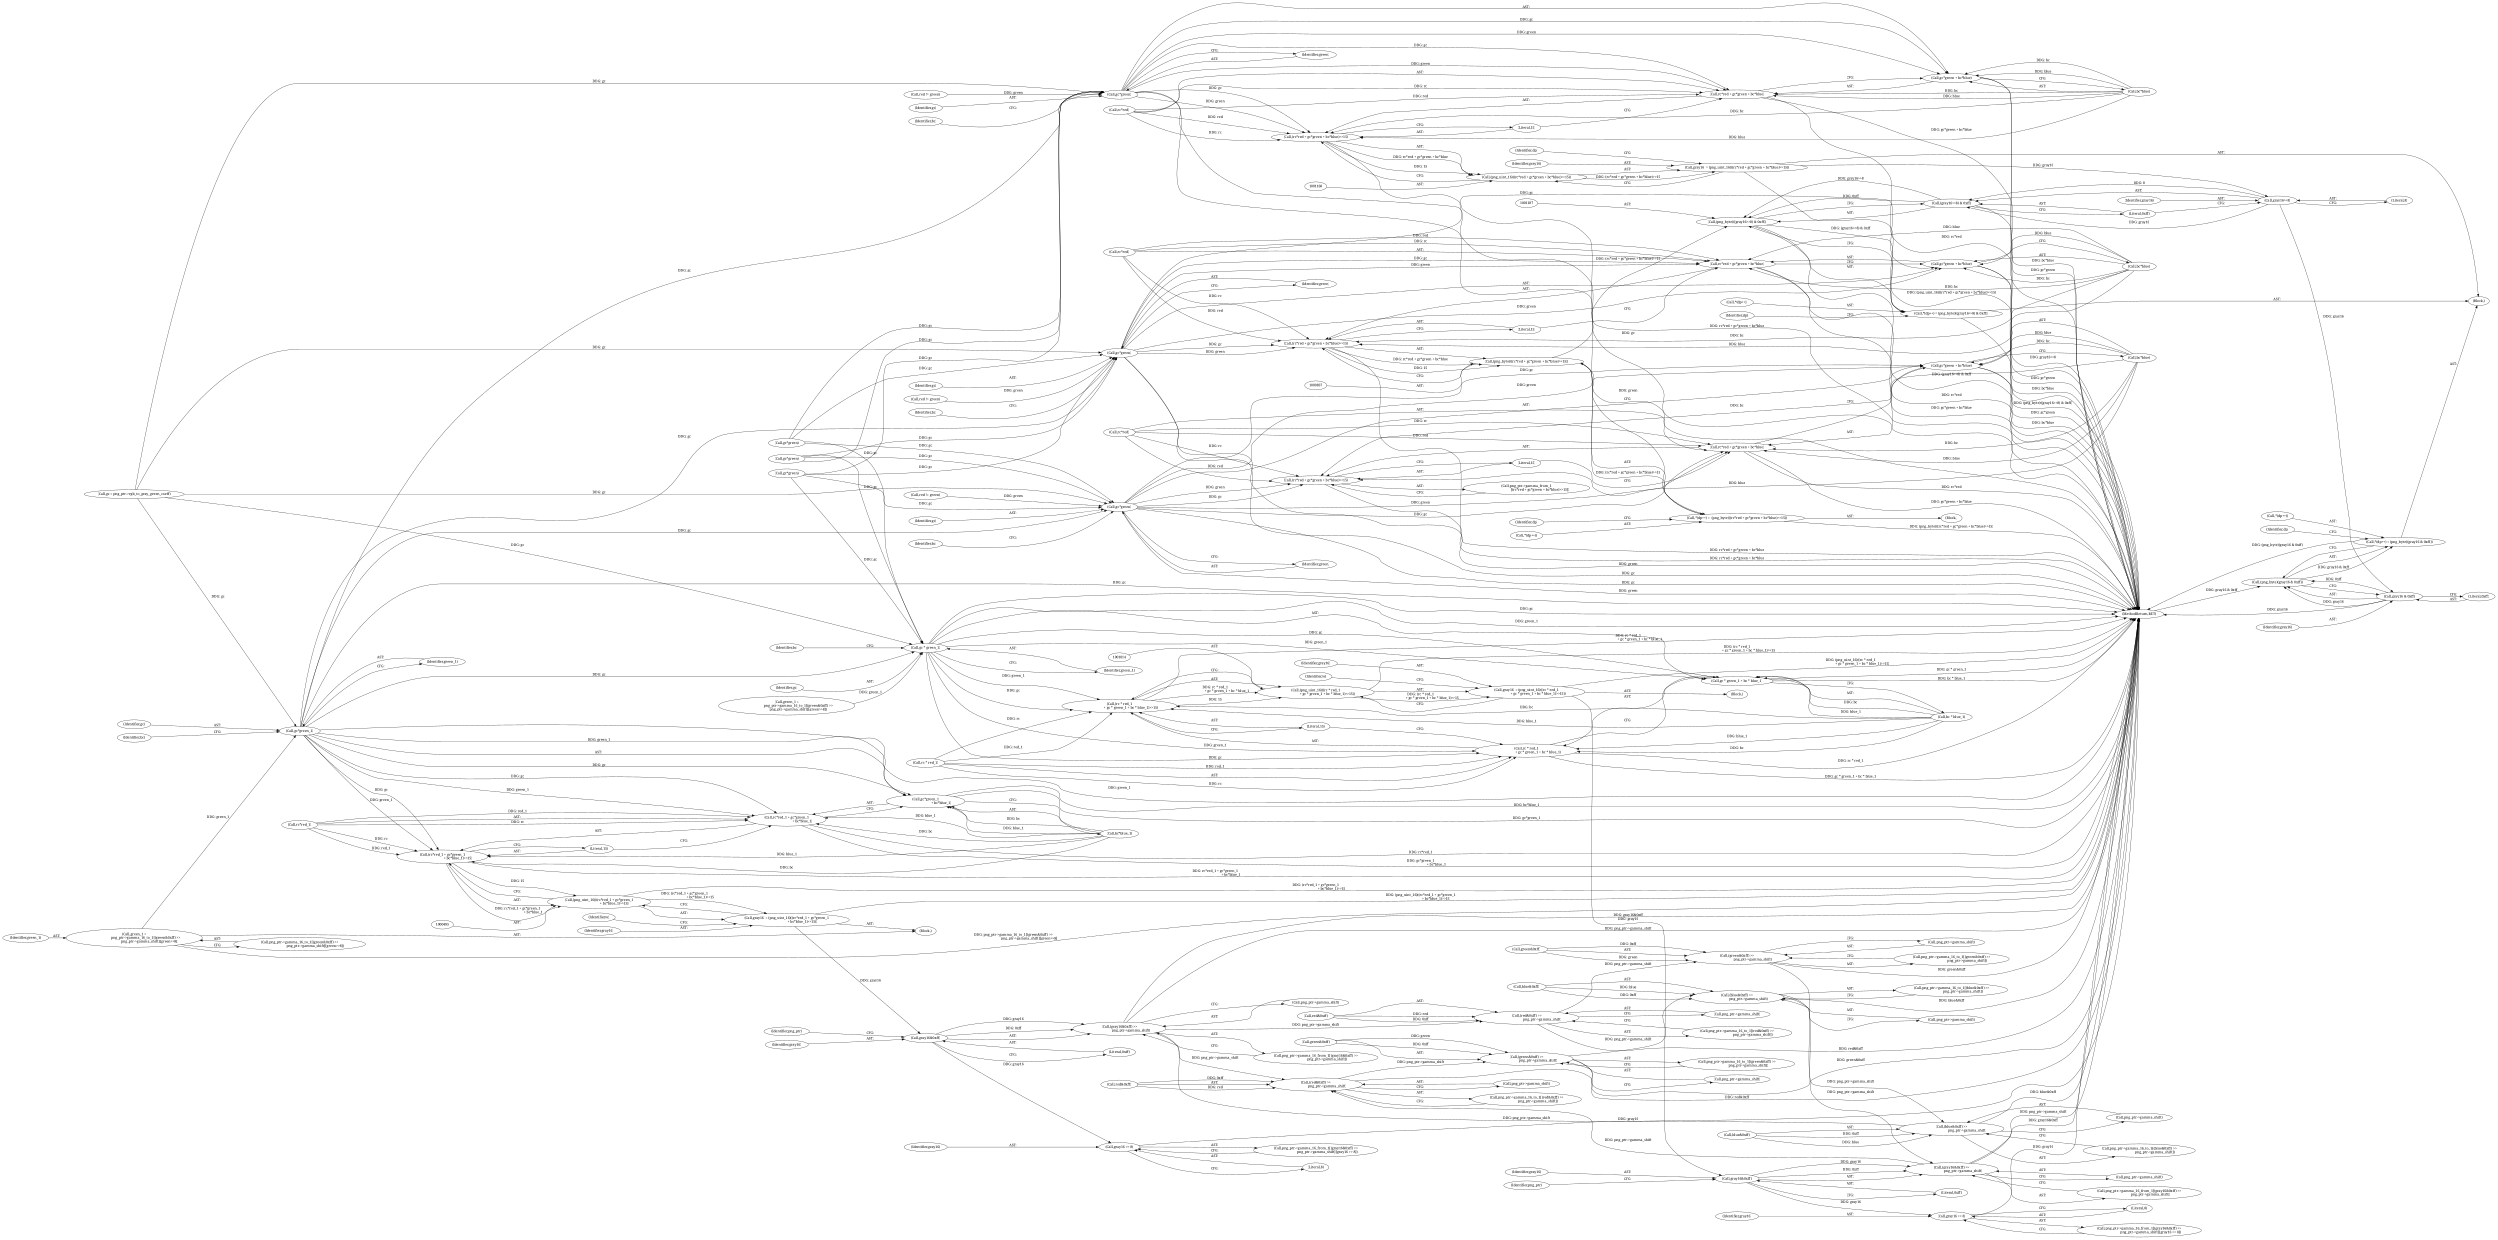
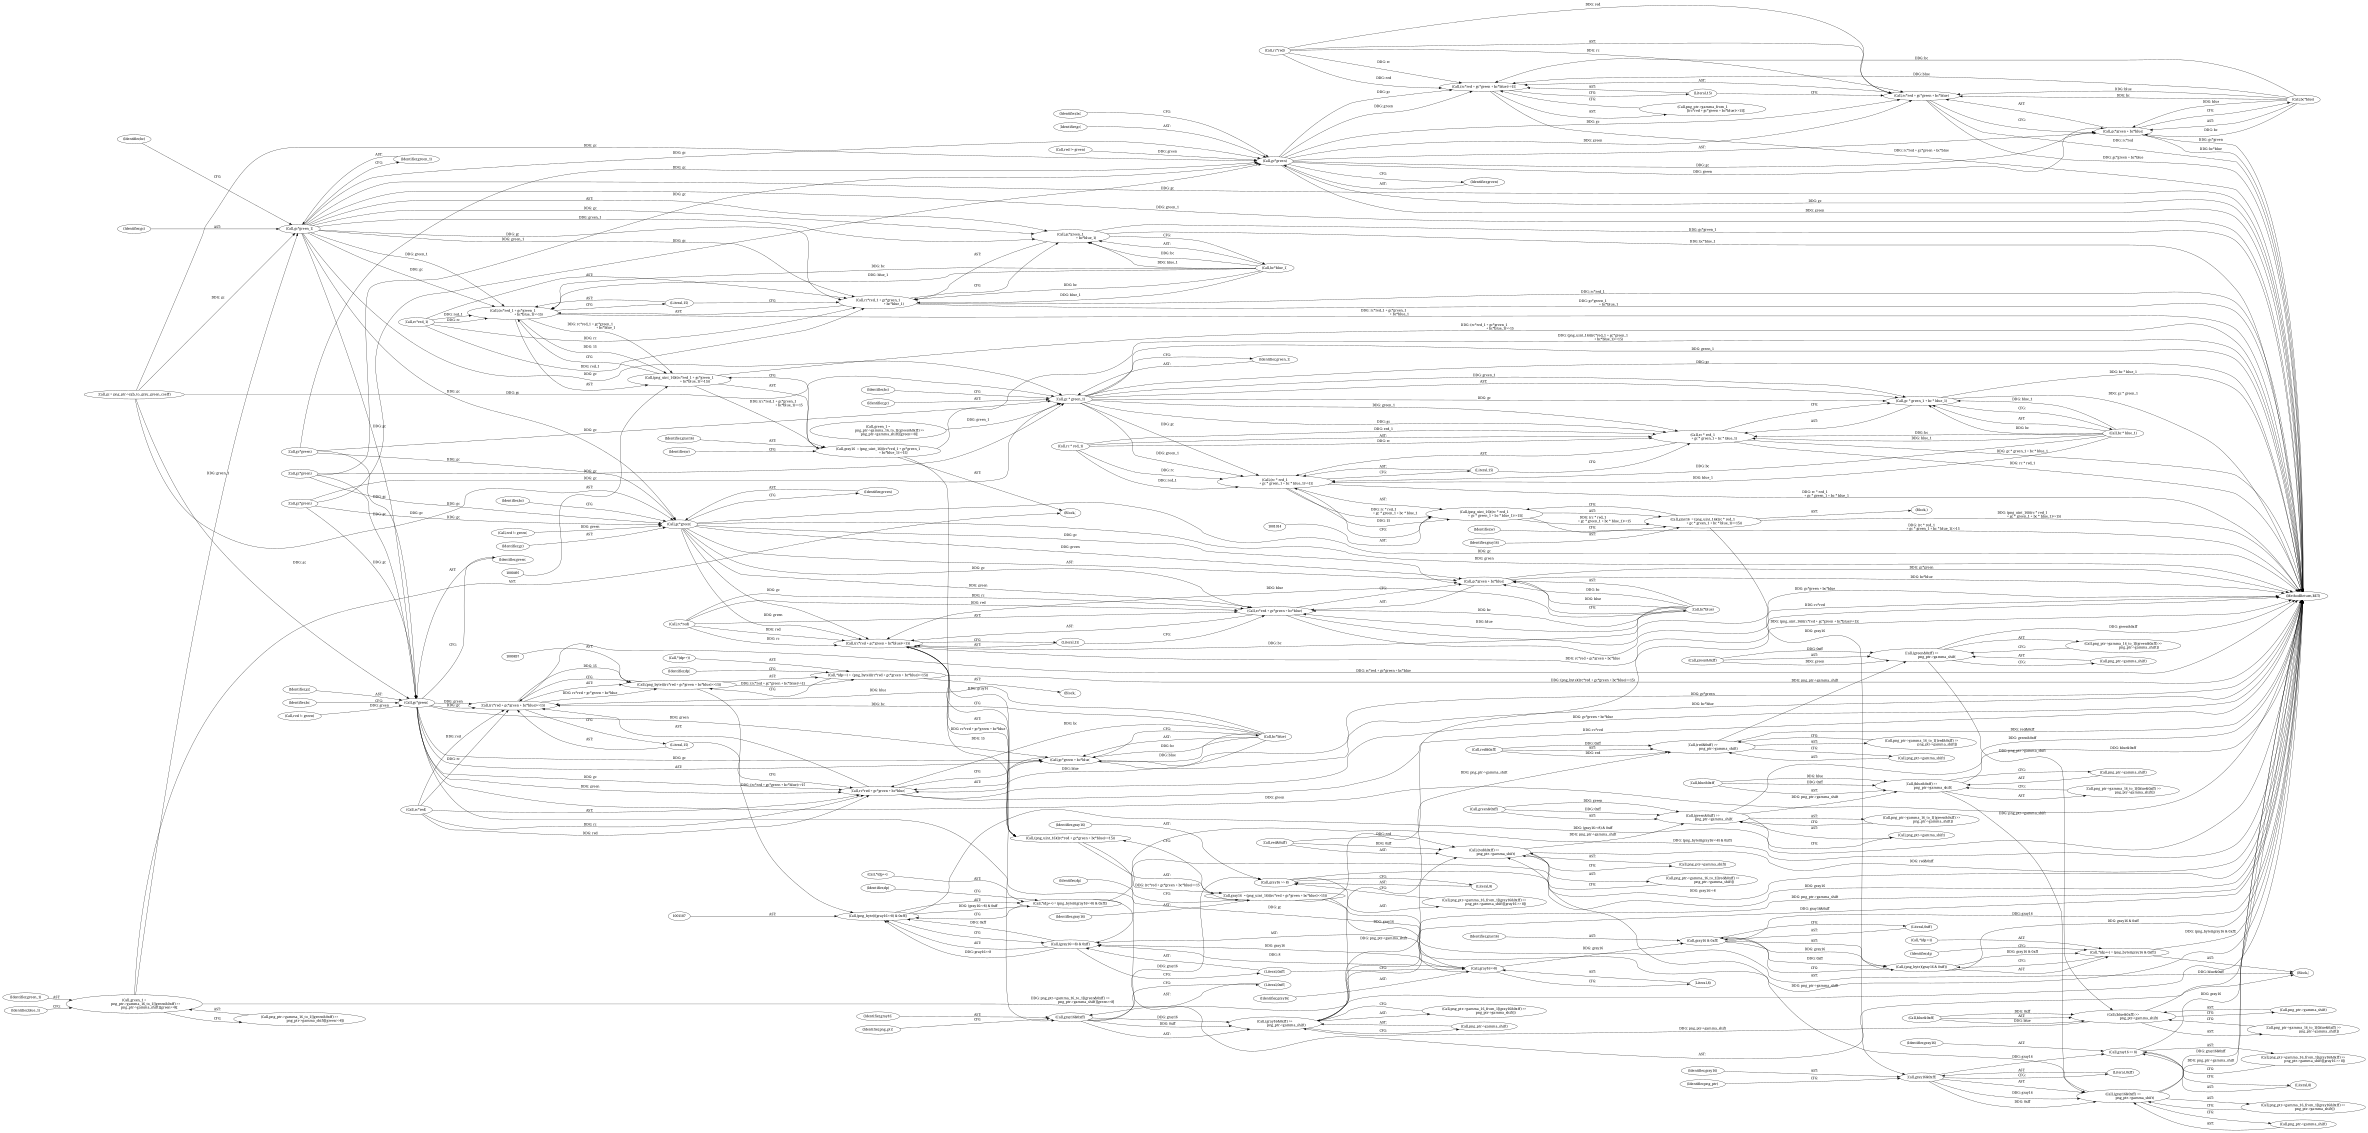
node "1001168": removed
edge "(MethodReturn,RET)" -> "(Call,(png_byte)(gray16 & 0xff))": reversed
node "(Identifier,blue_1)": added
